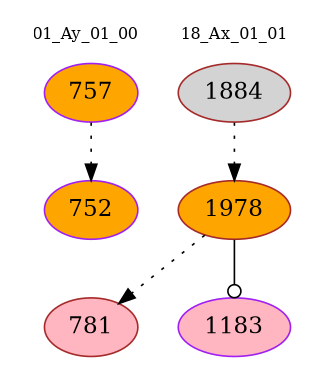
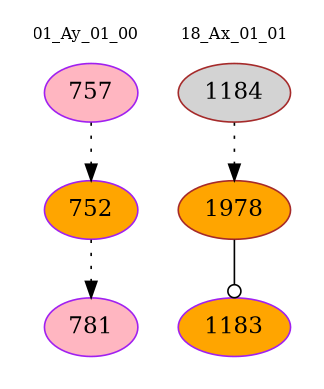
node "757": fillcolor orange -> lightpink
node "1884": label "1884" -> "1184"
edge "1978" -> "781": now "752" -> "781"
node "781": color brown -> purple
node "1183": fillcolor lightpink -> orange
